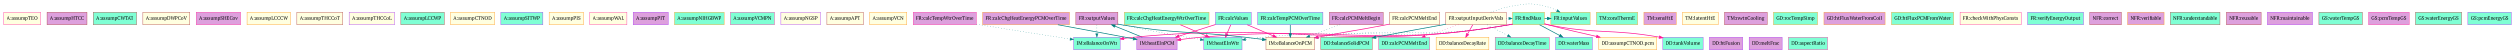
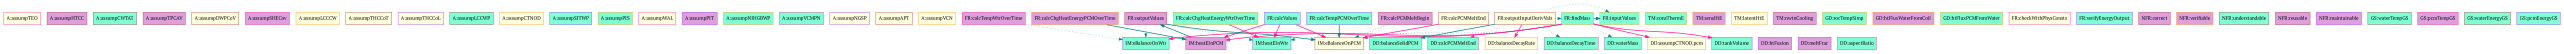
node "A:assumpTPCAV": added
node "A:assumpPIS": fillcolor lightyellow -> aquamarine
edge "FR:findMass" -> "DD:waterMass": style bold -> dotted
